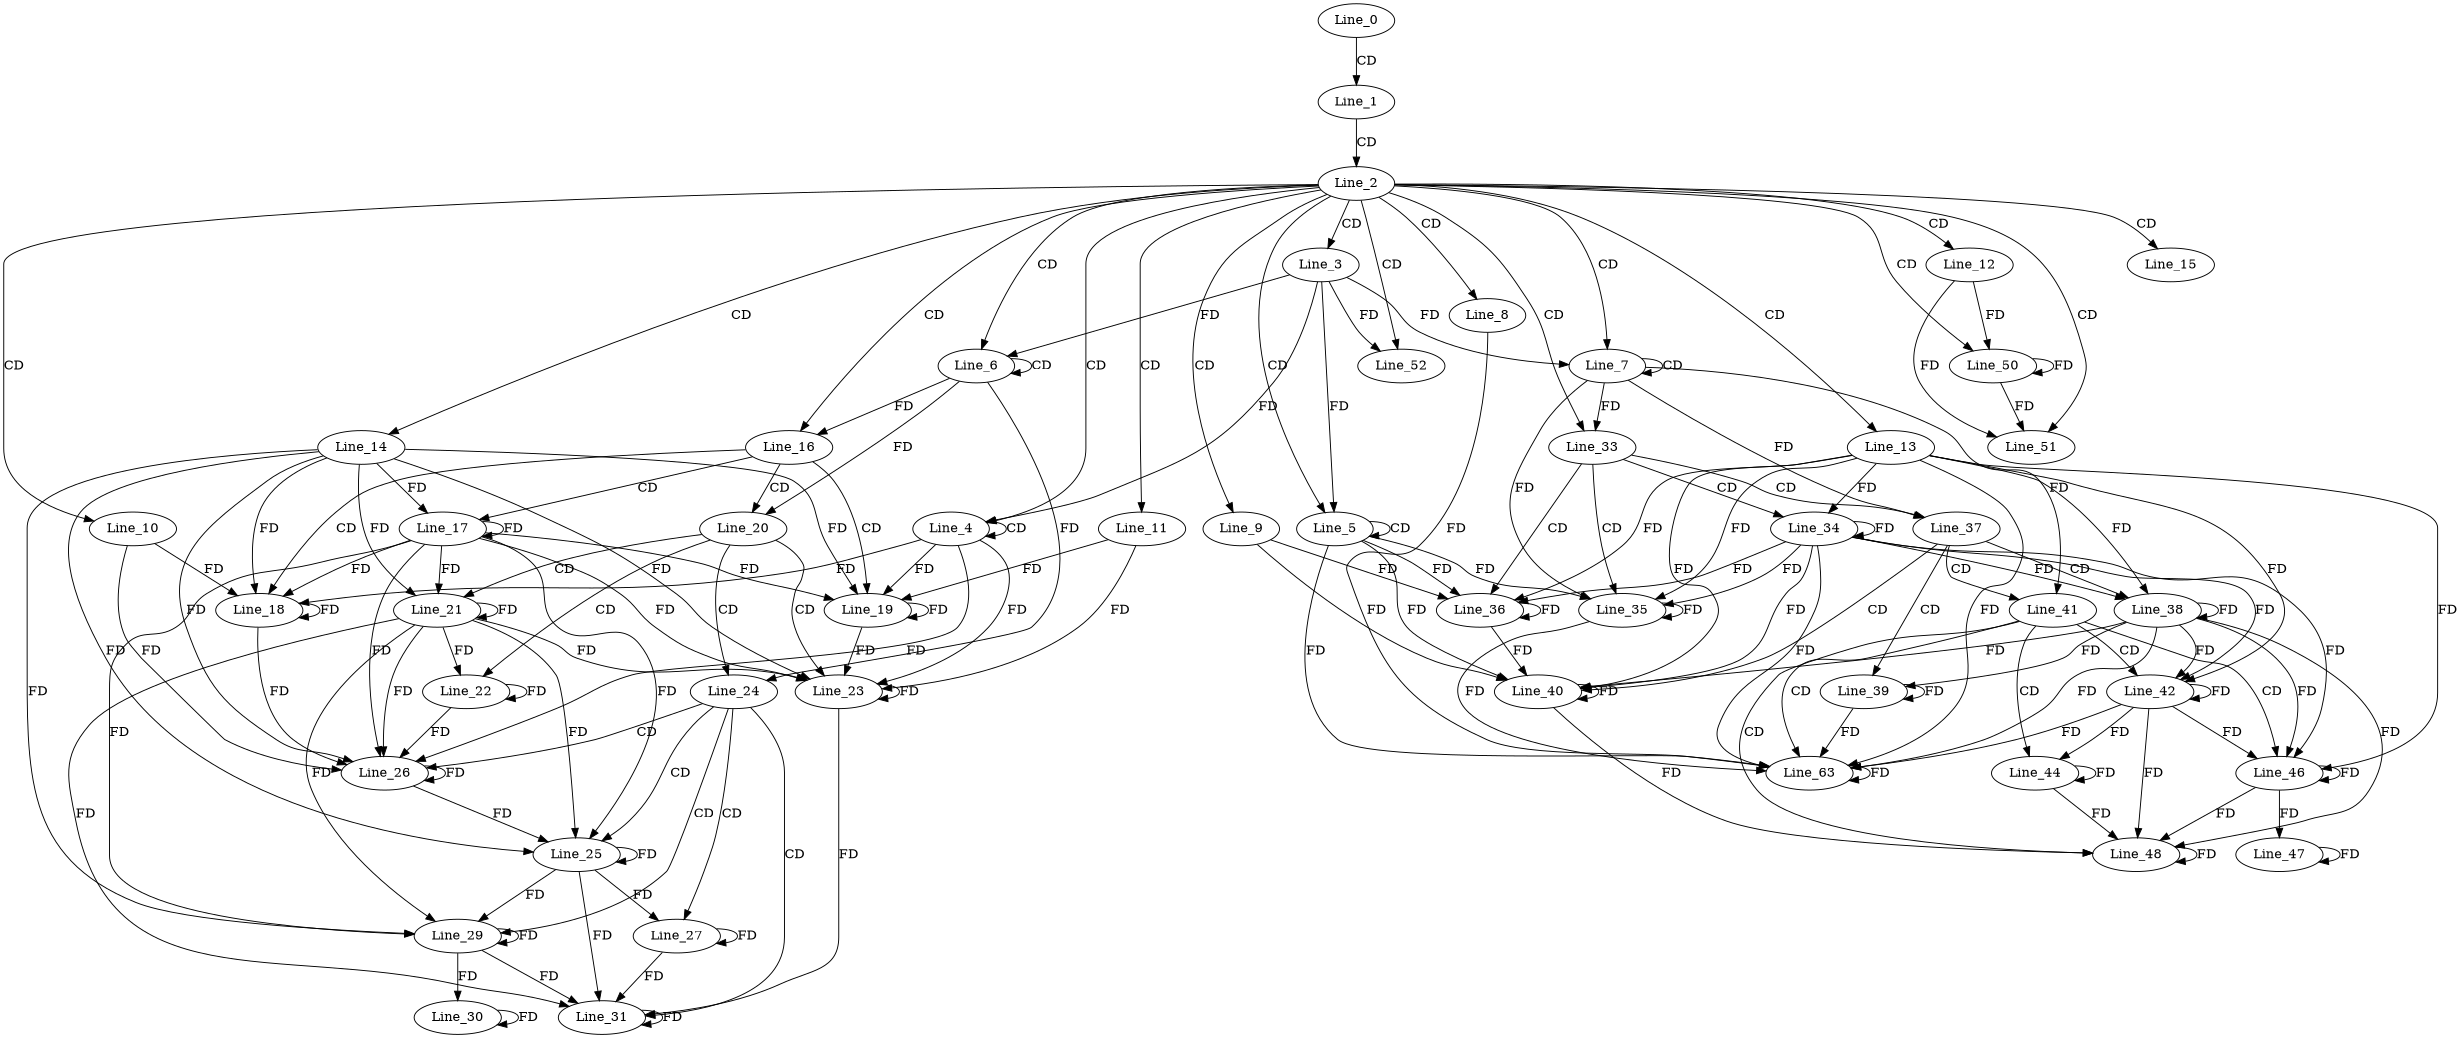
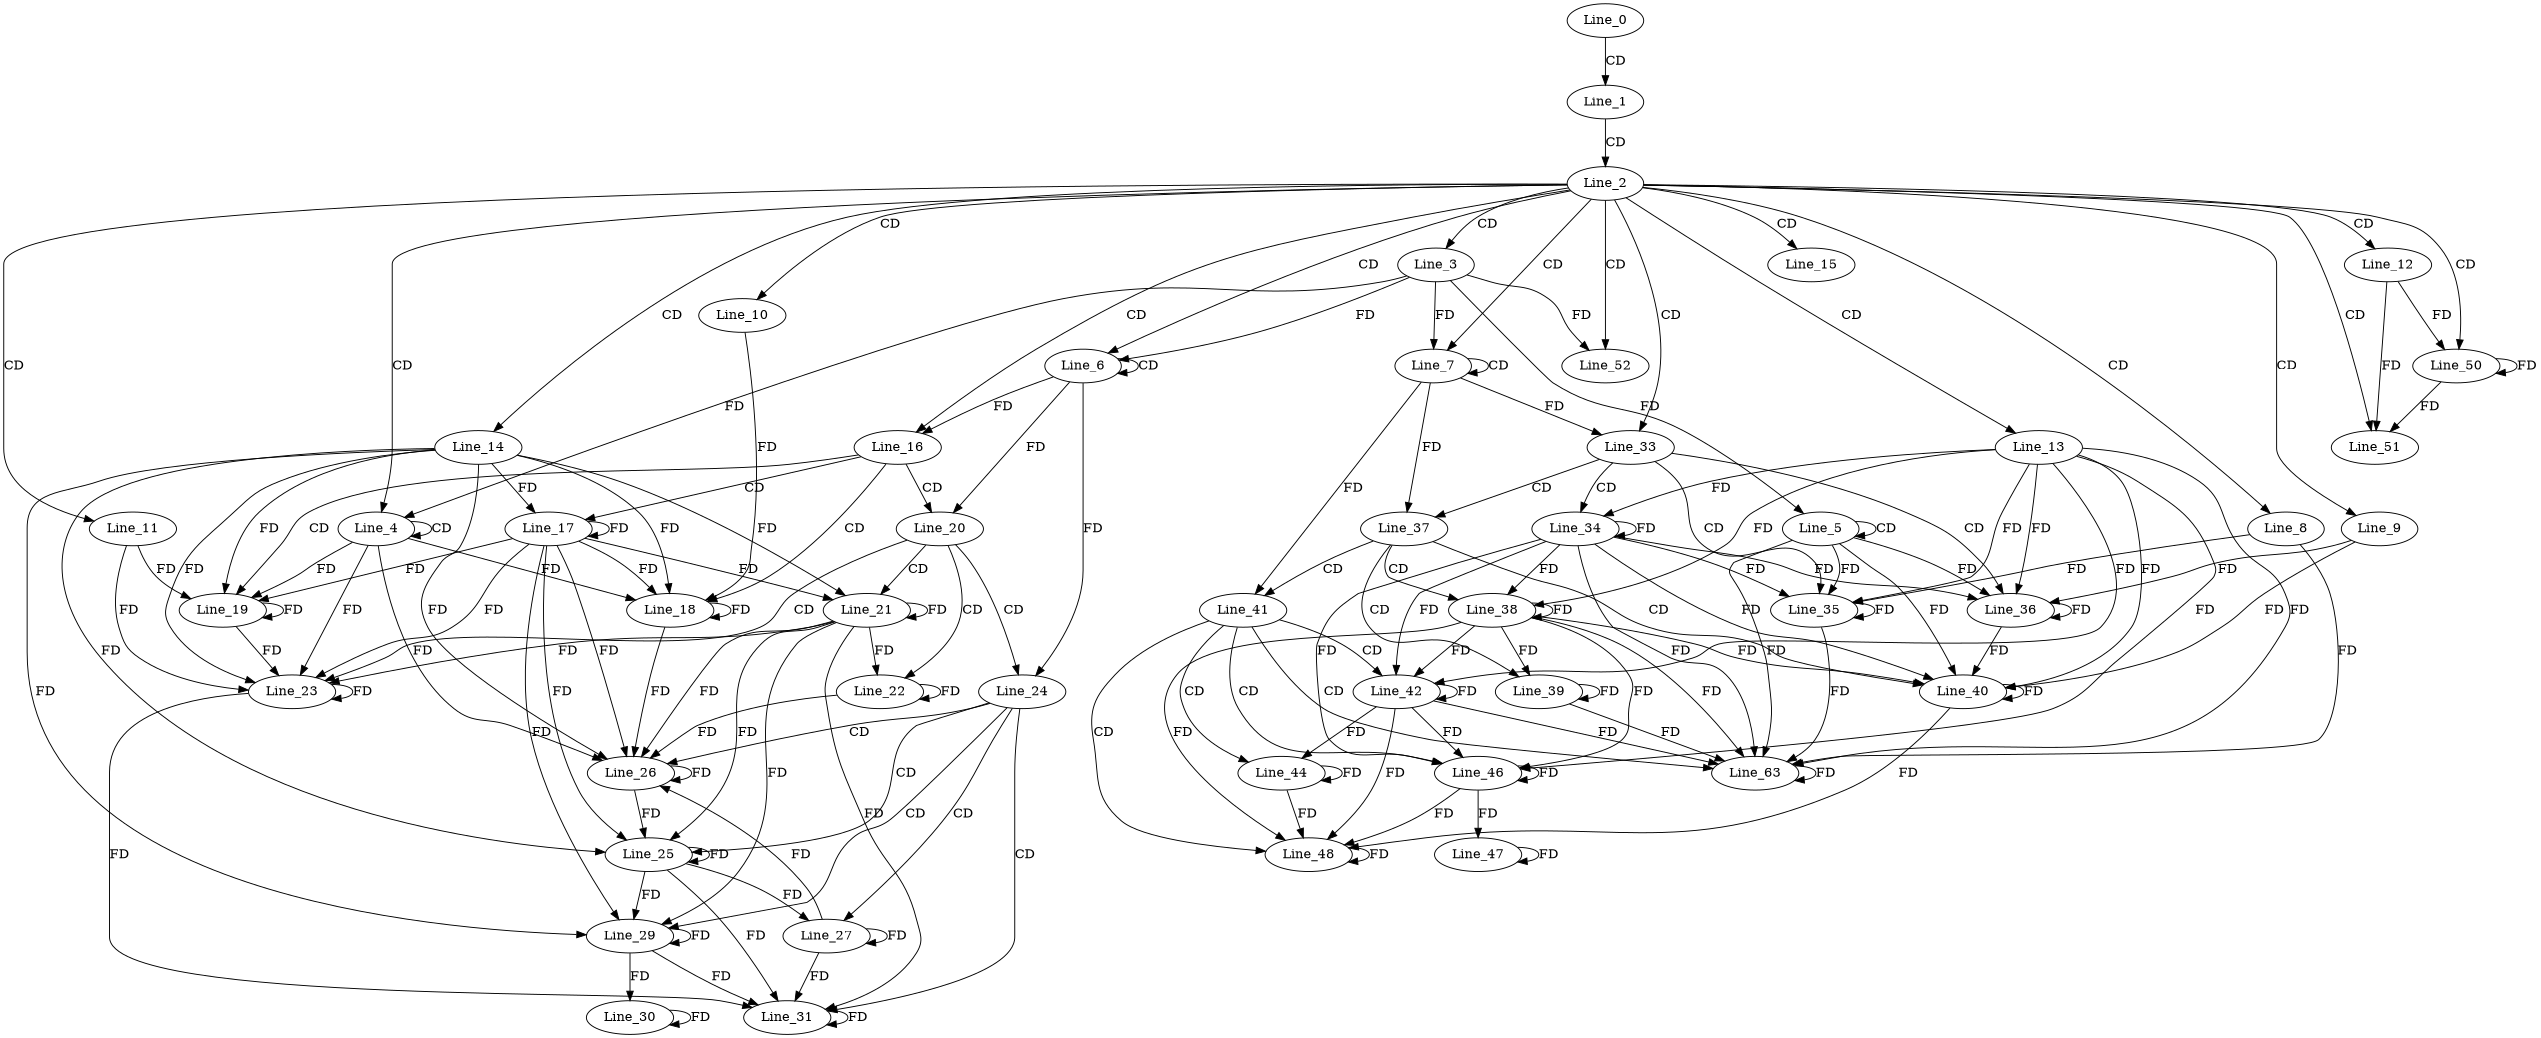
edge "Line_2" -> "Line_5": removed, label "CD"
edge "Line_7" -> "Line_35": now "Line_8" -> "Line_35"
edge "Line_10" -> "Line_26": now "Line_27" -> "Line_26"
